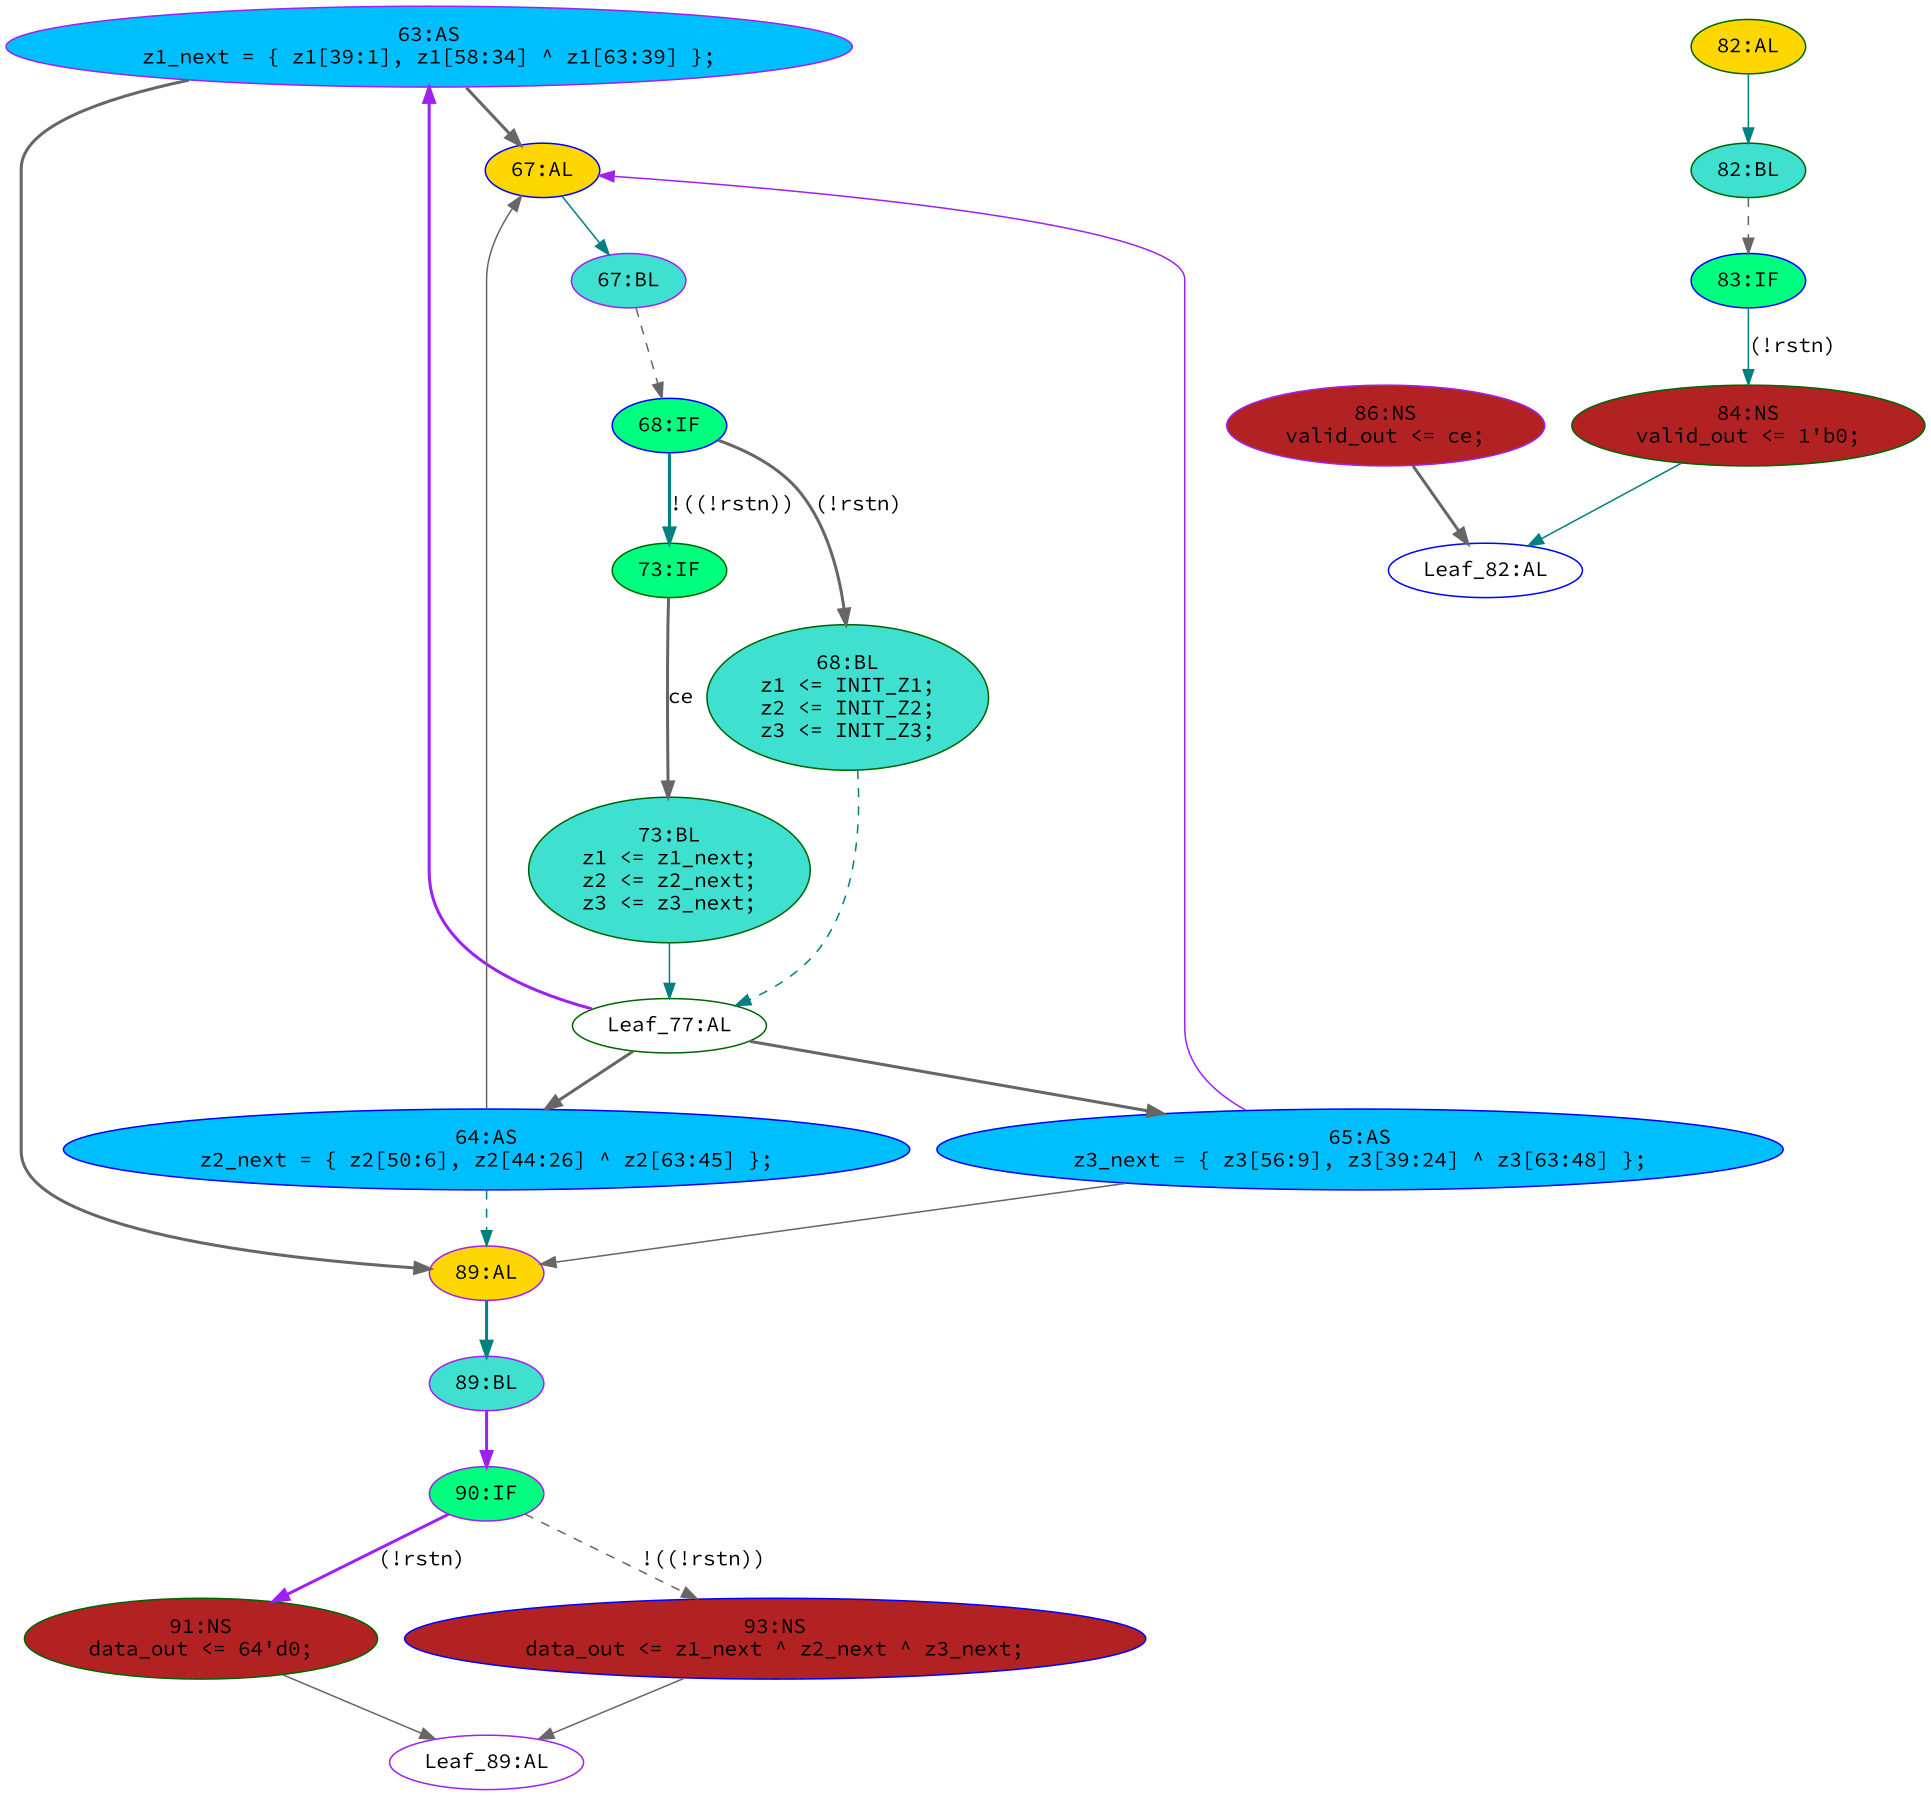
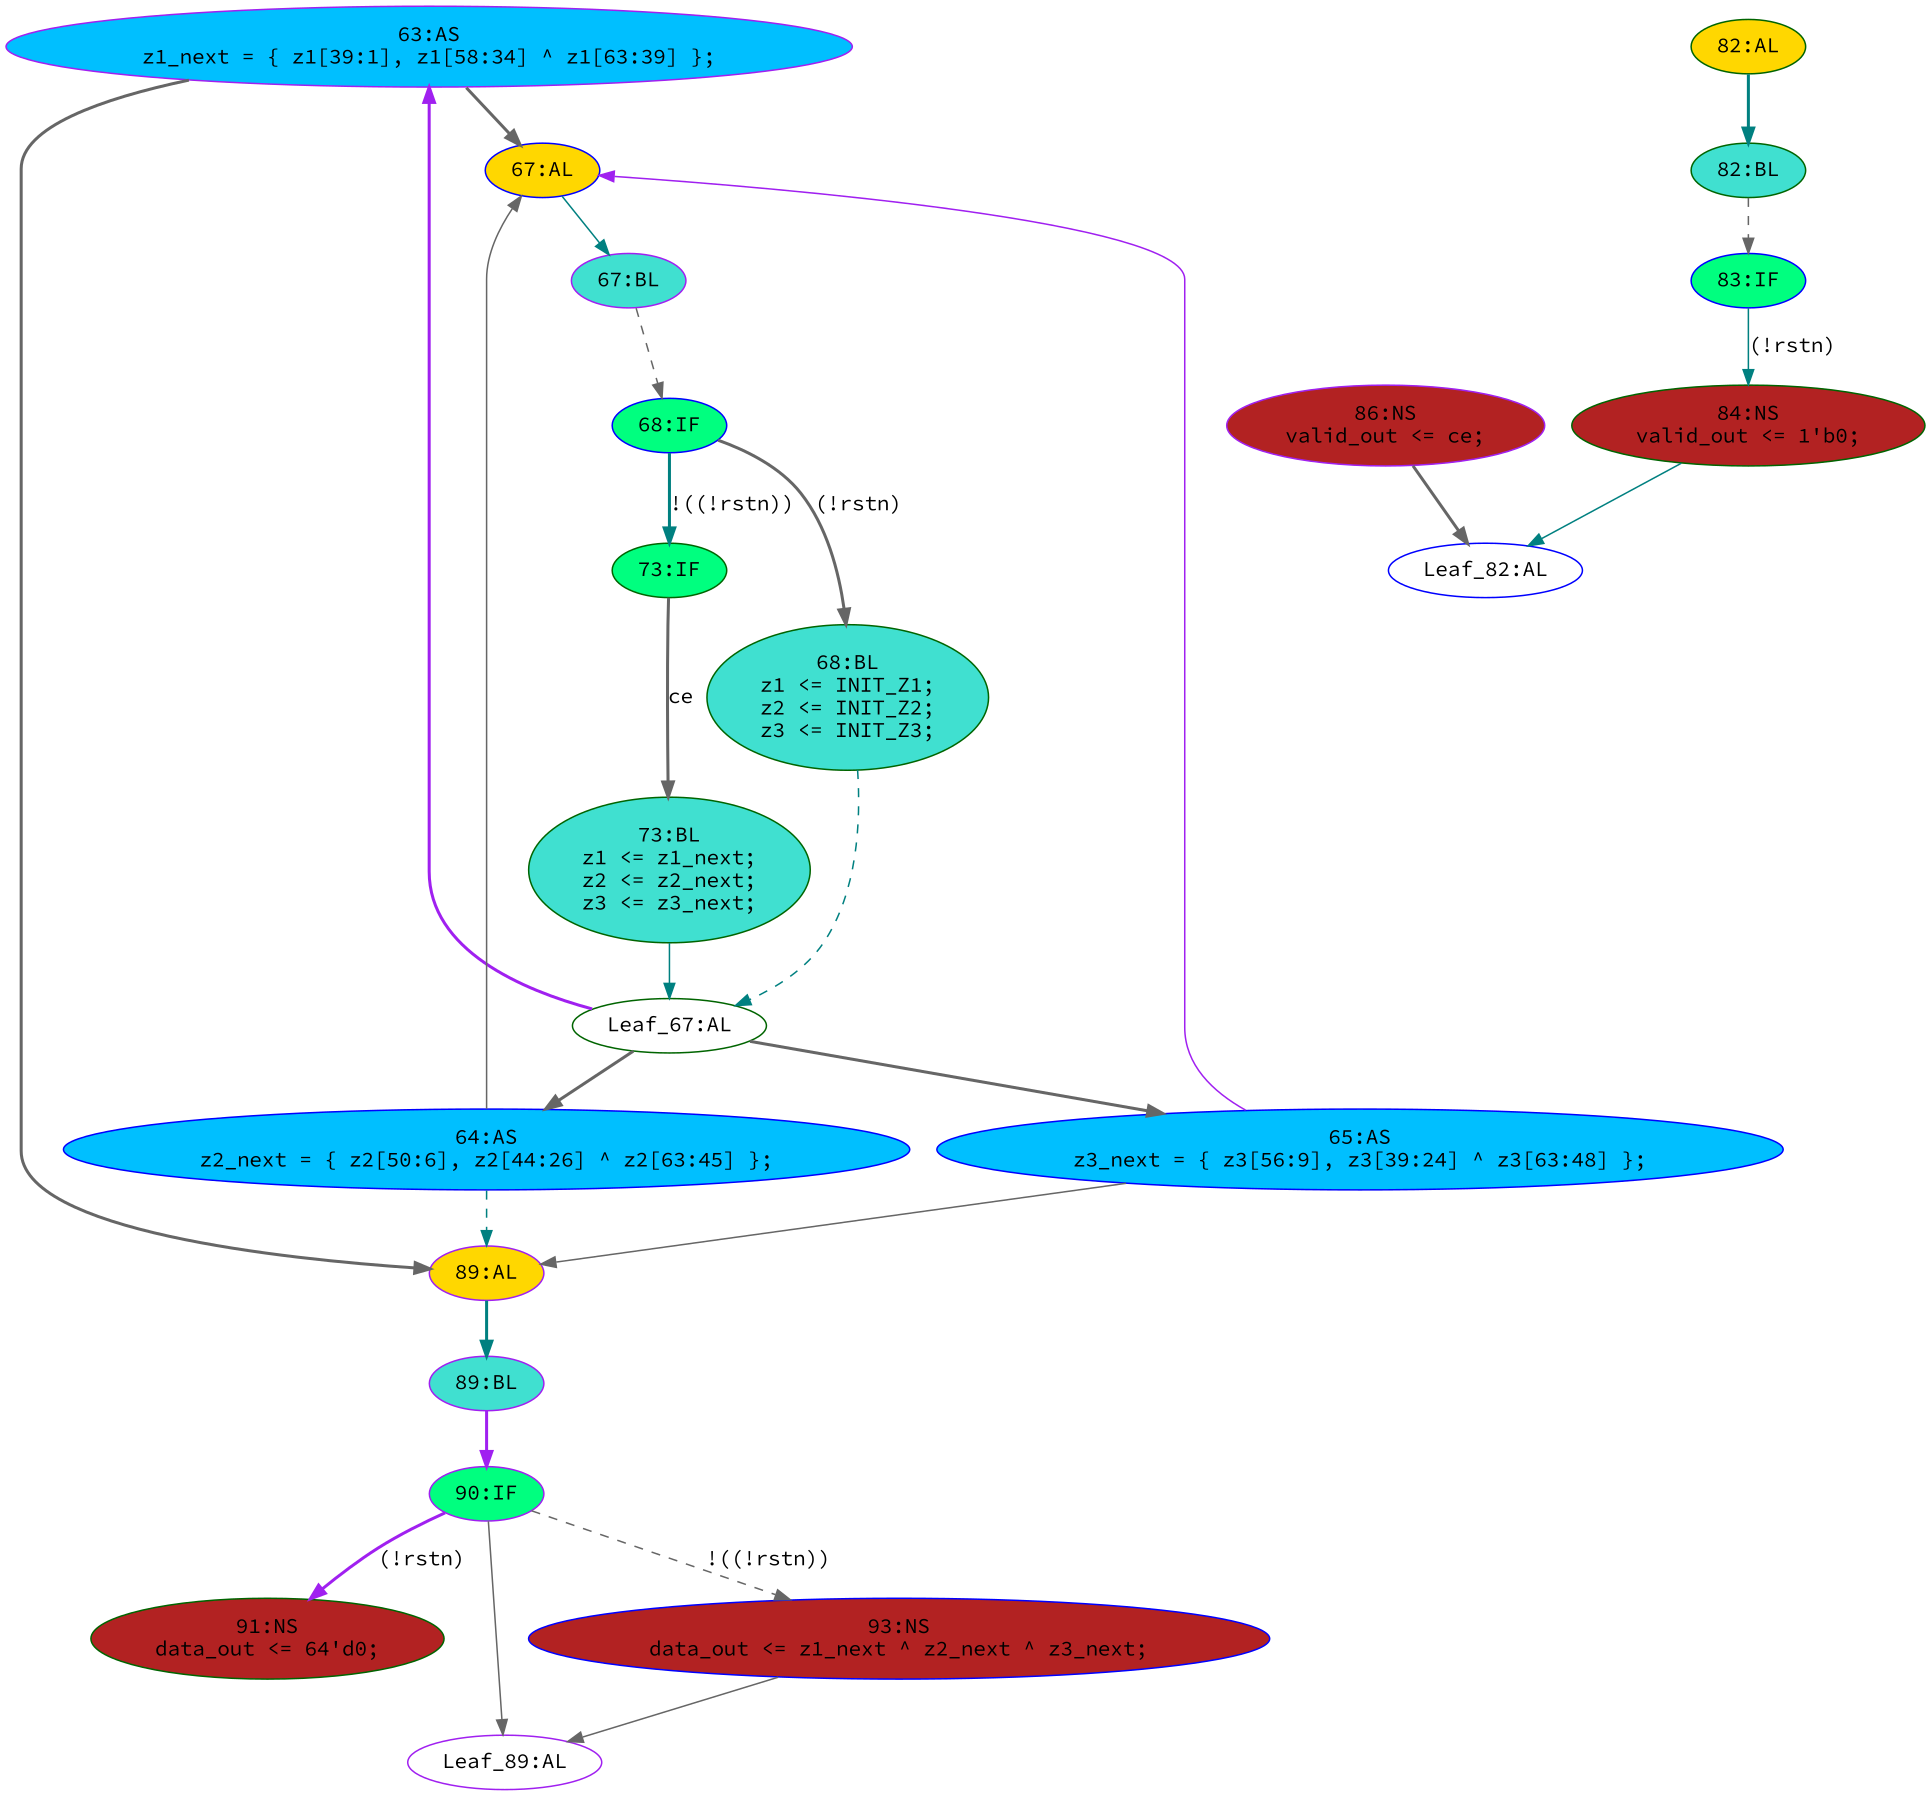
edge "82:AL" -> "82:BL": style solid -> bold
node "Leaf_77:AL": label "Leaf_77:AL" -> "Leaf_67:AL"
edge "91:NS data_out <= 64'd0;" -> "Leaf_89:AL": now "90:IF" -> "Leaf_89:AL"
